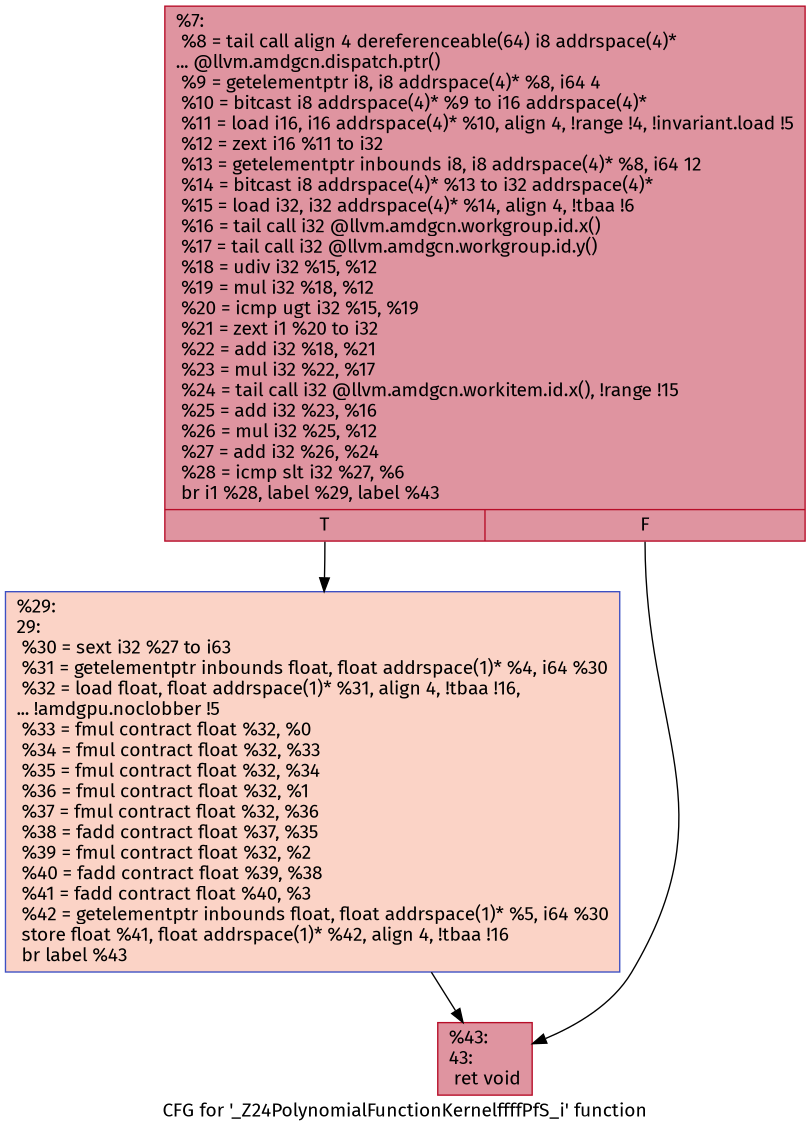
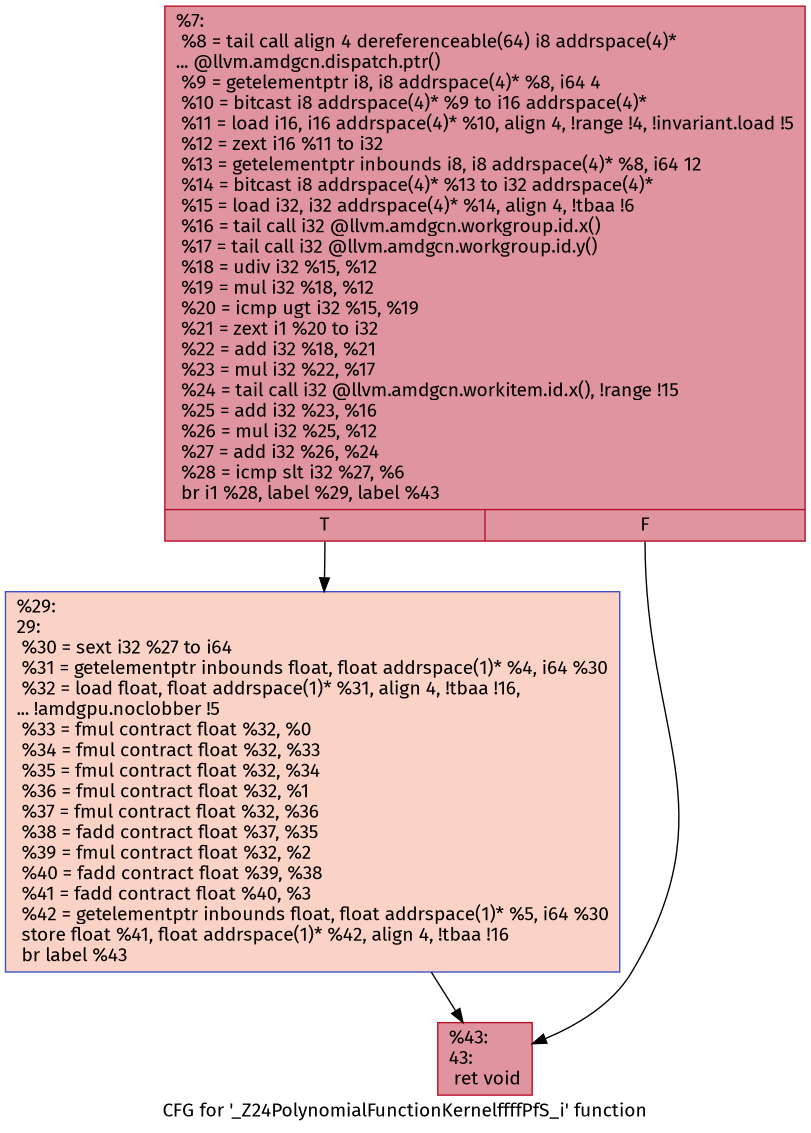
node "%29:": text "%30 = sext i32 %27 to i63" -> "%30 = sext i32 %27 to i64"
